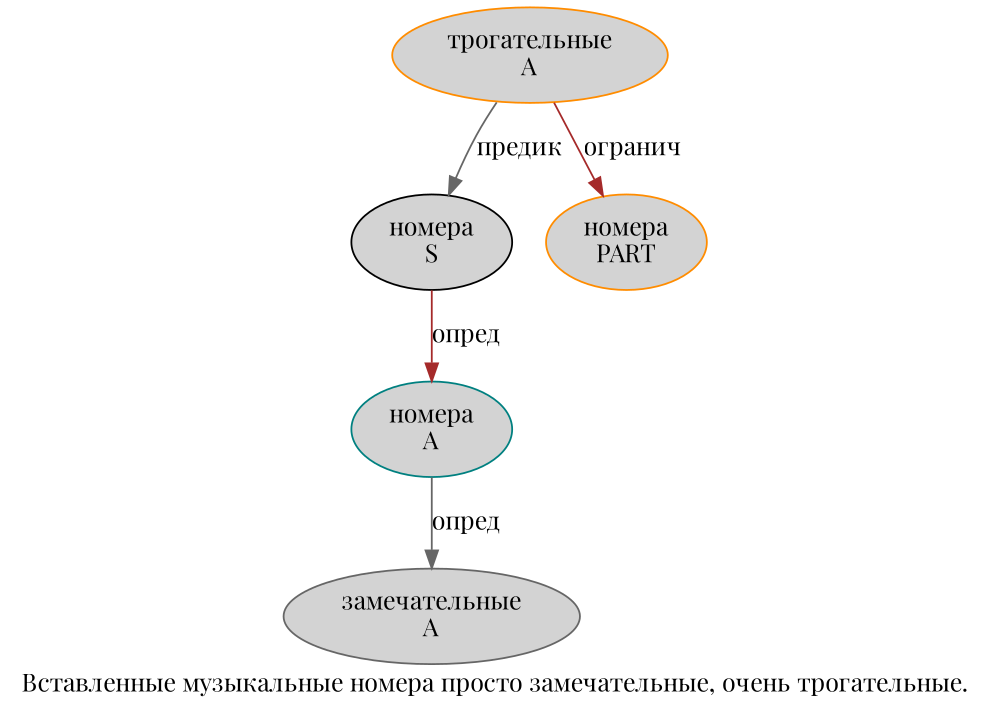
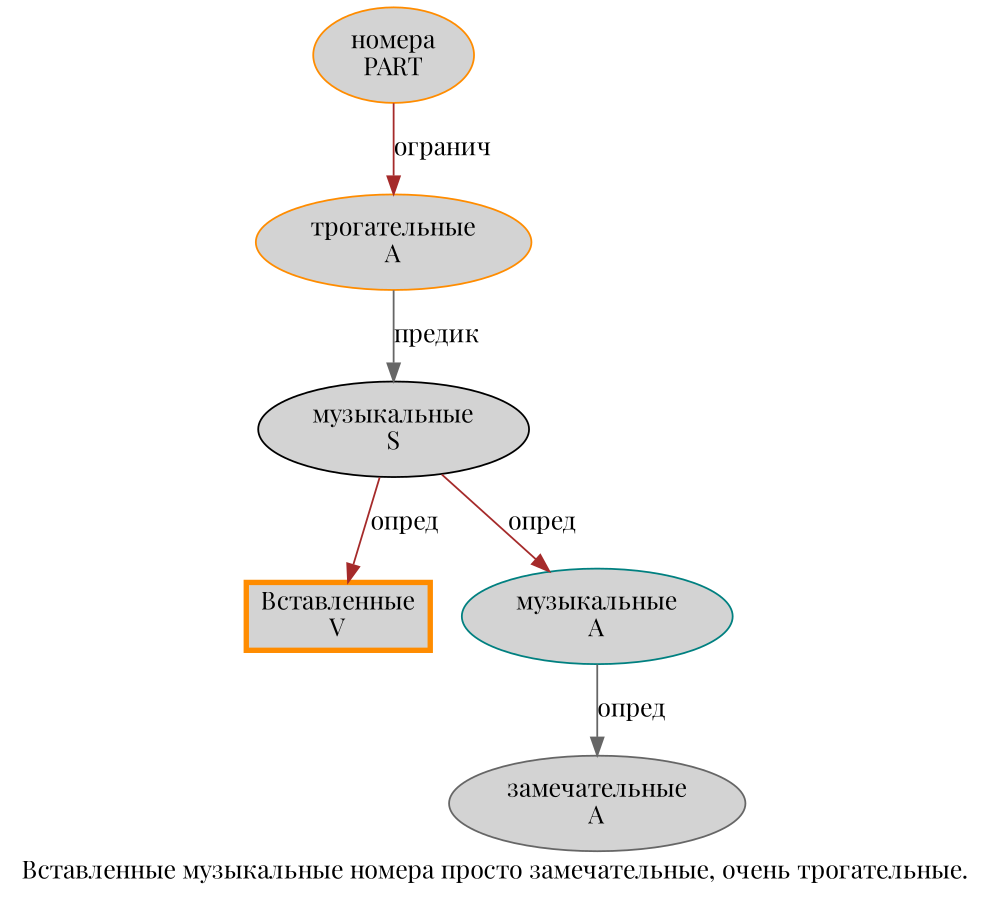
edge "трогательные A" -> "номера PART": reversed
node "номера S": label "номера S" -> "музыкальные S"
node "номера A": label "номера A" -> "музыкальные A"
node "Вставленные V": added
